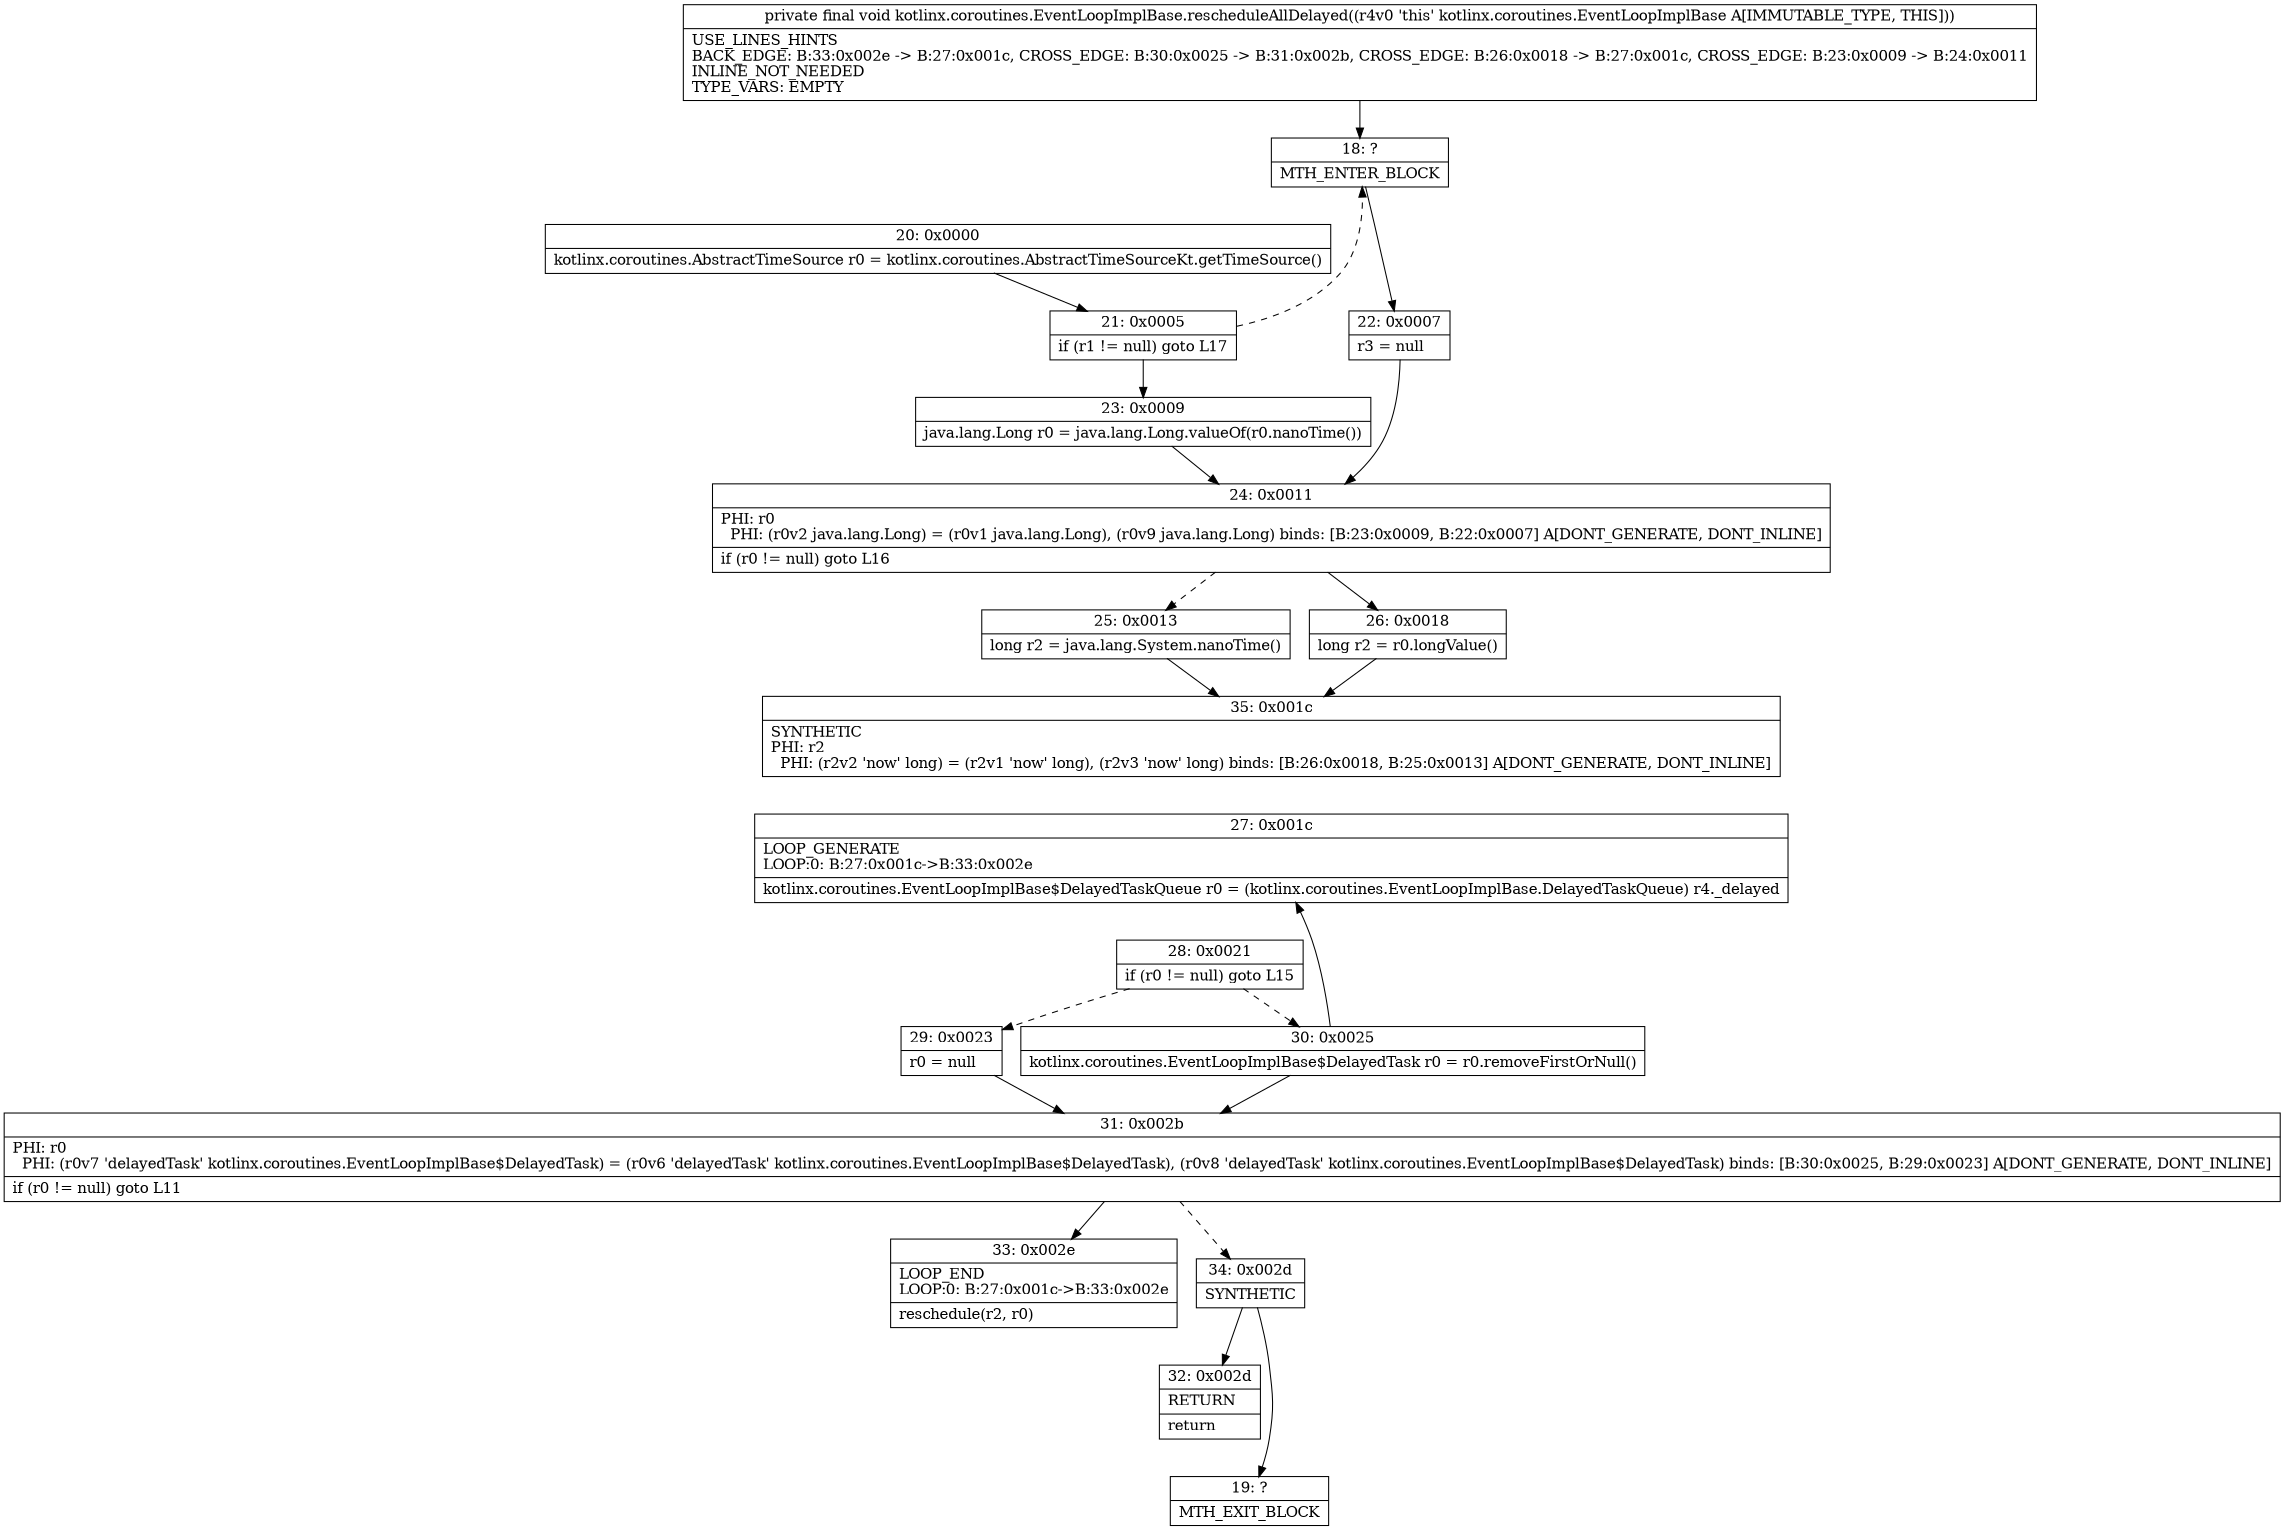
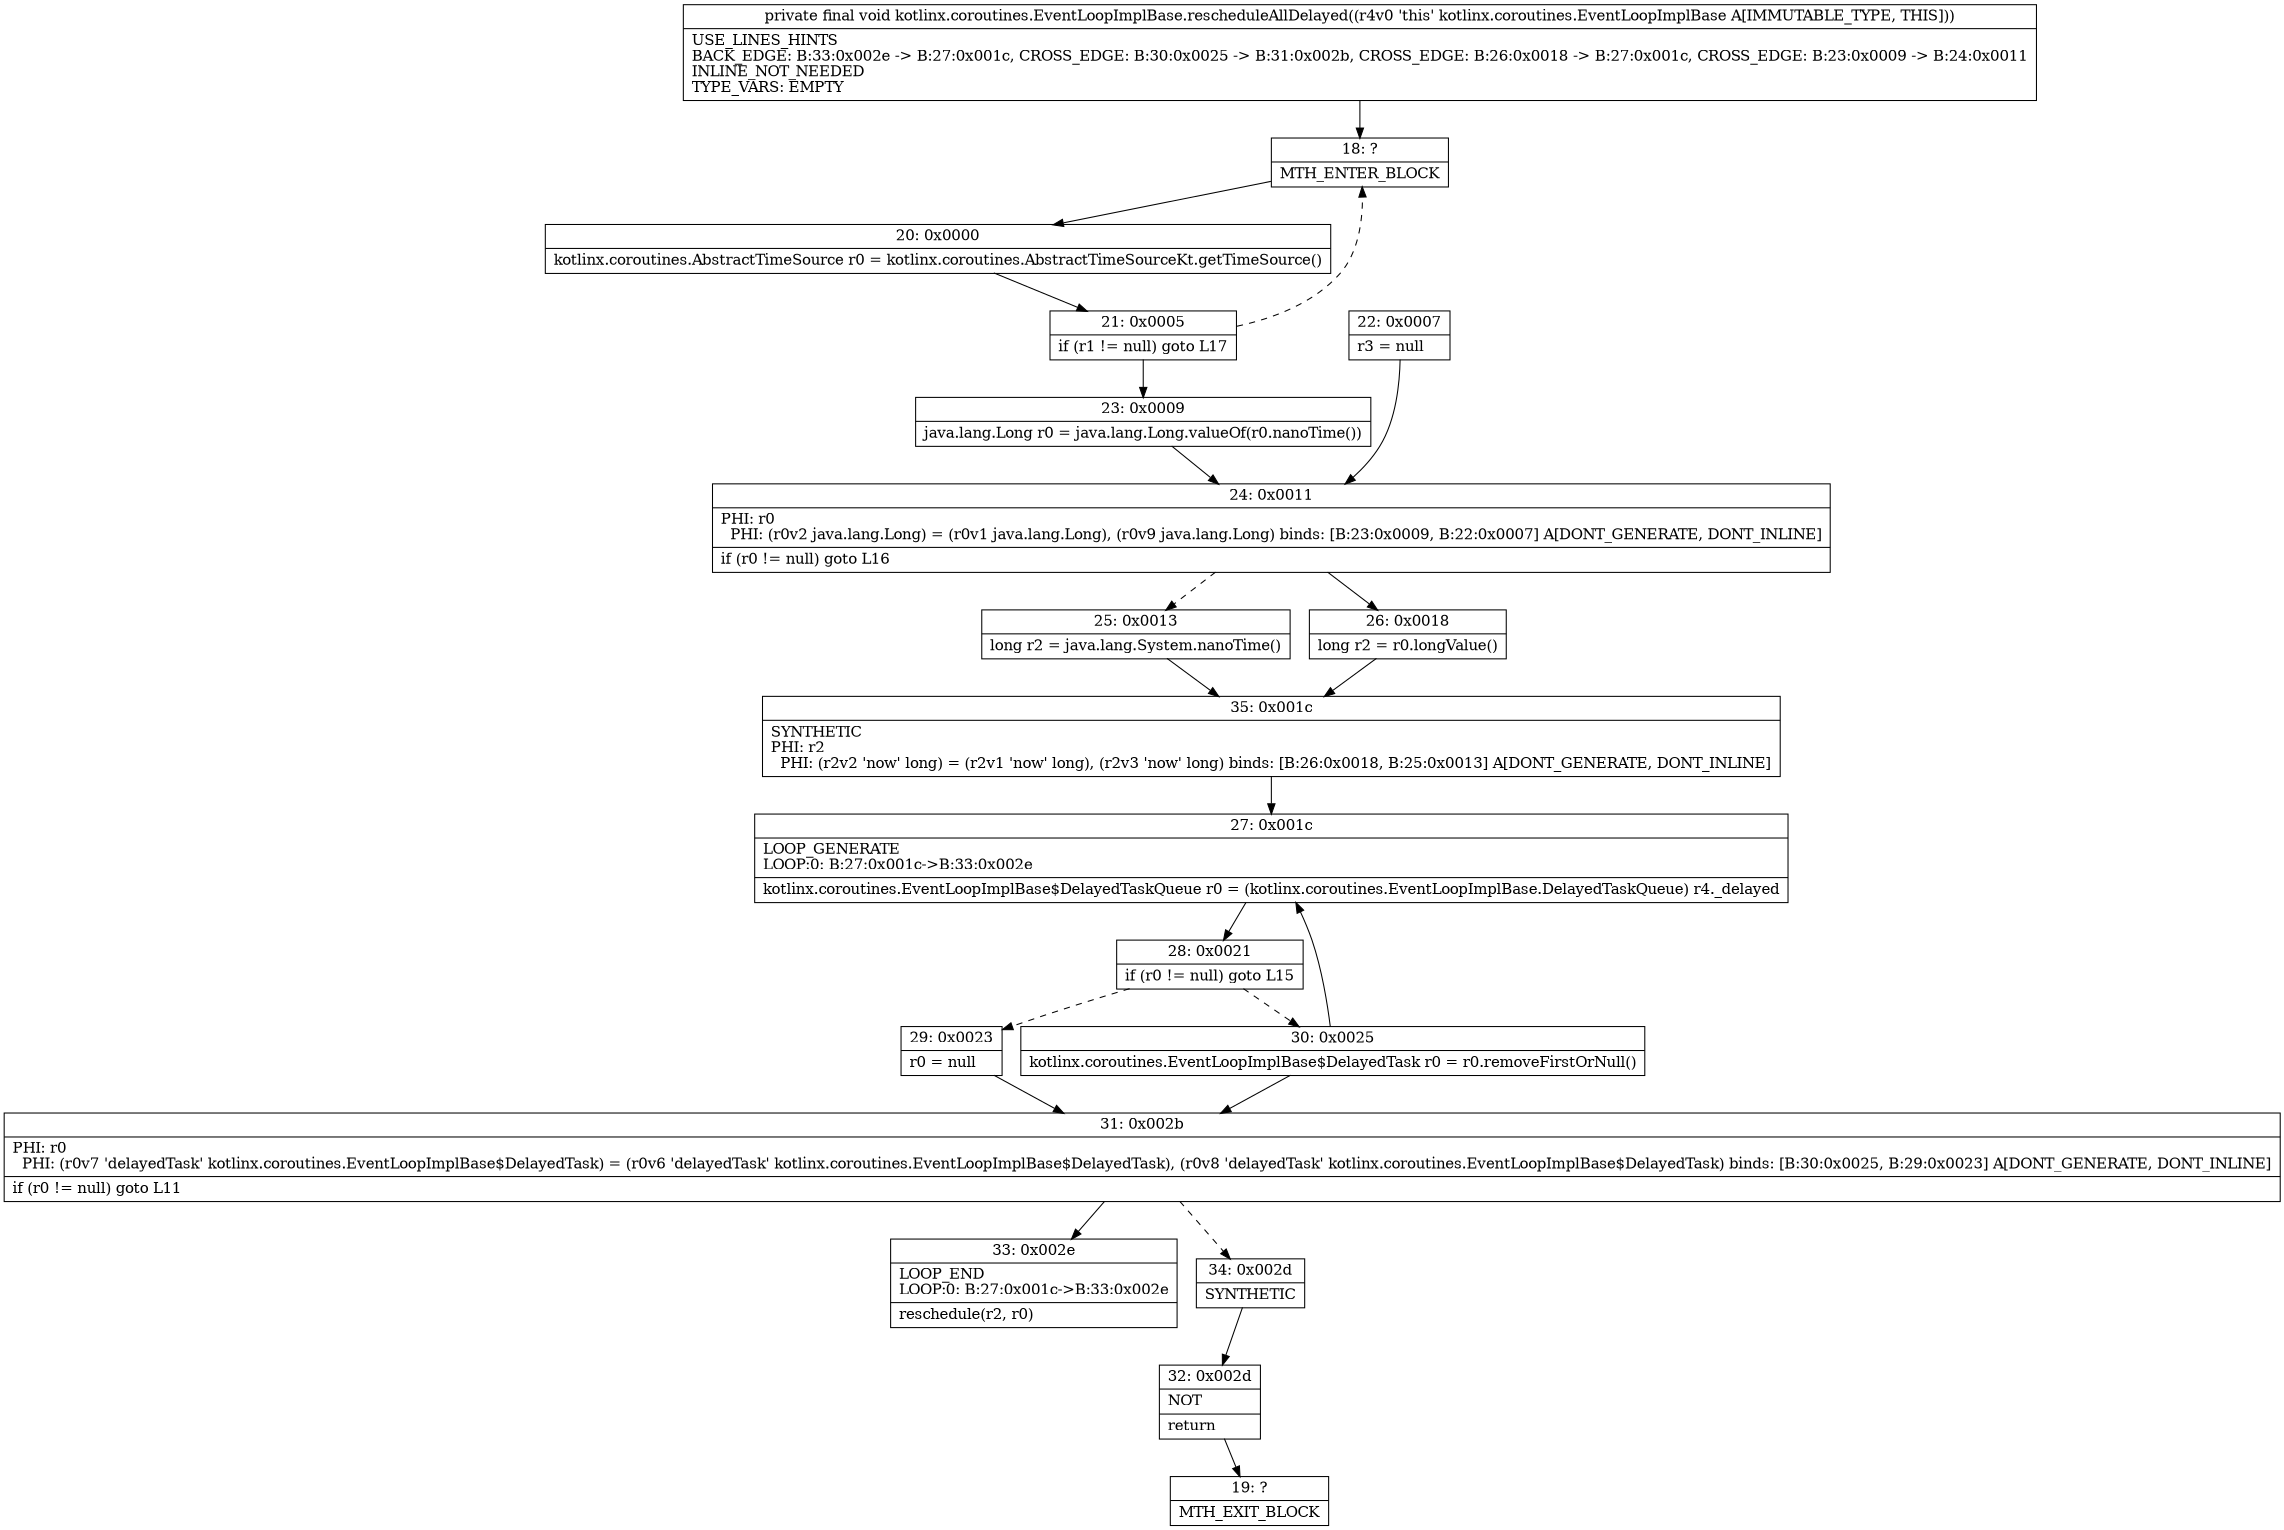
edge "18: ?" -> "22: 0x0007": now "18: ?" -> "20: 0x0000"
edge "35: 0x001c" -> "27: 0x001c": added
edge "27: 0x001c" -> "28: 0x0021": added
edge "34: 0x002d" -> "19: ?": now "32: 0x002d" -> "19: ?"
node "32: 0x002d": text "RETURN" -> "NOT"
